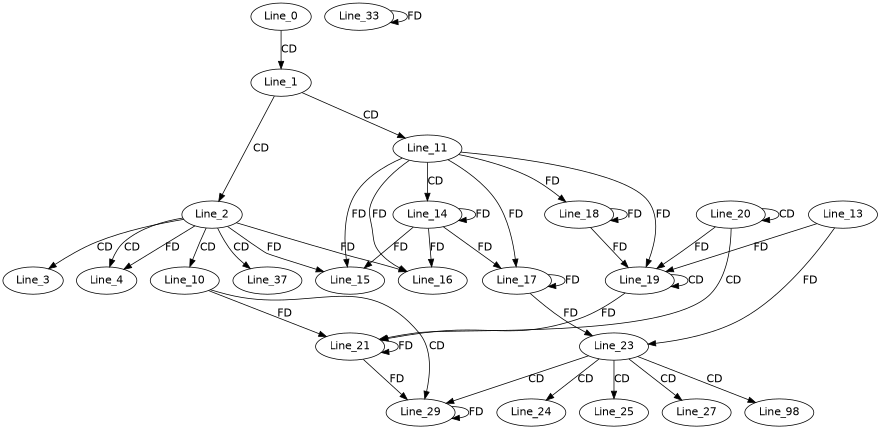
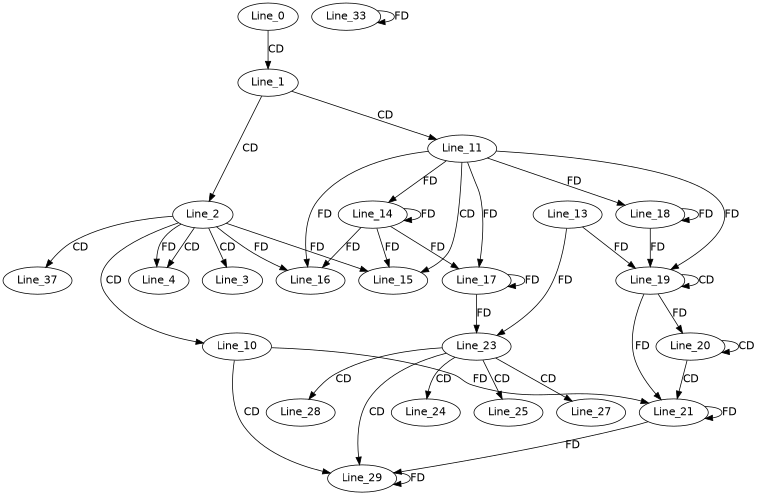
edge "Line_11" -> "Line_14": label "CD" -> "FD"
edge "Line_11" -> "Line_15": label "FD" -> "CD"
edge "Line_20" -> "Line_19": reversed
node "Line_98": label "Line_98" -> "Line_28"
